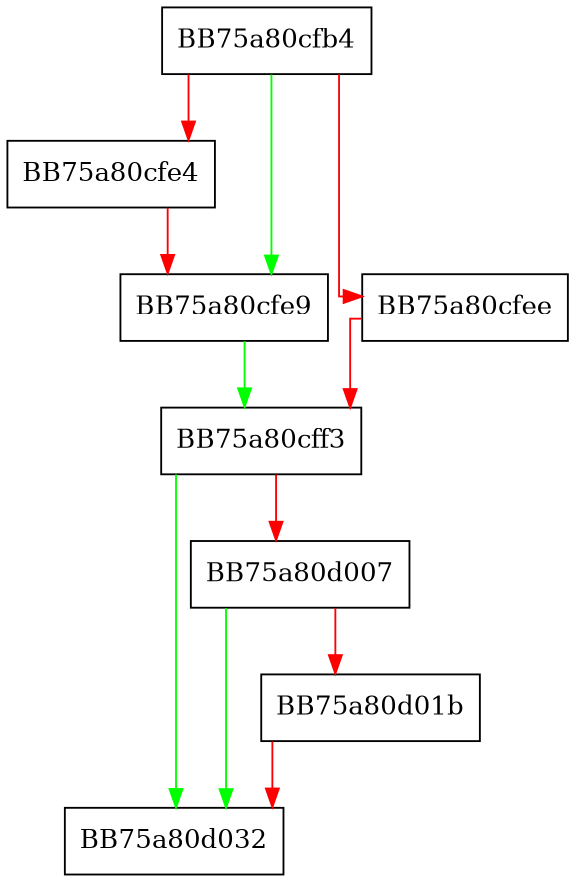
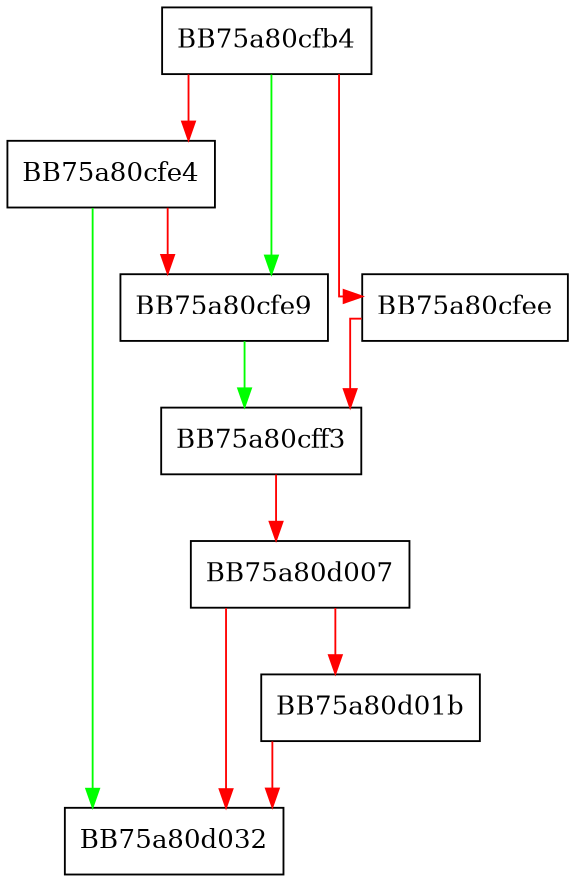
edge "BB75a80cff3" -> "BB75a80d032": now "BB75a80cfe4" -> "BB75a80d032"
edge "BB75a80d007" -> "BB75a80d032": color green -> red
